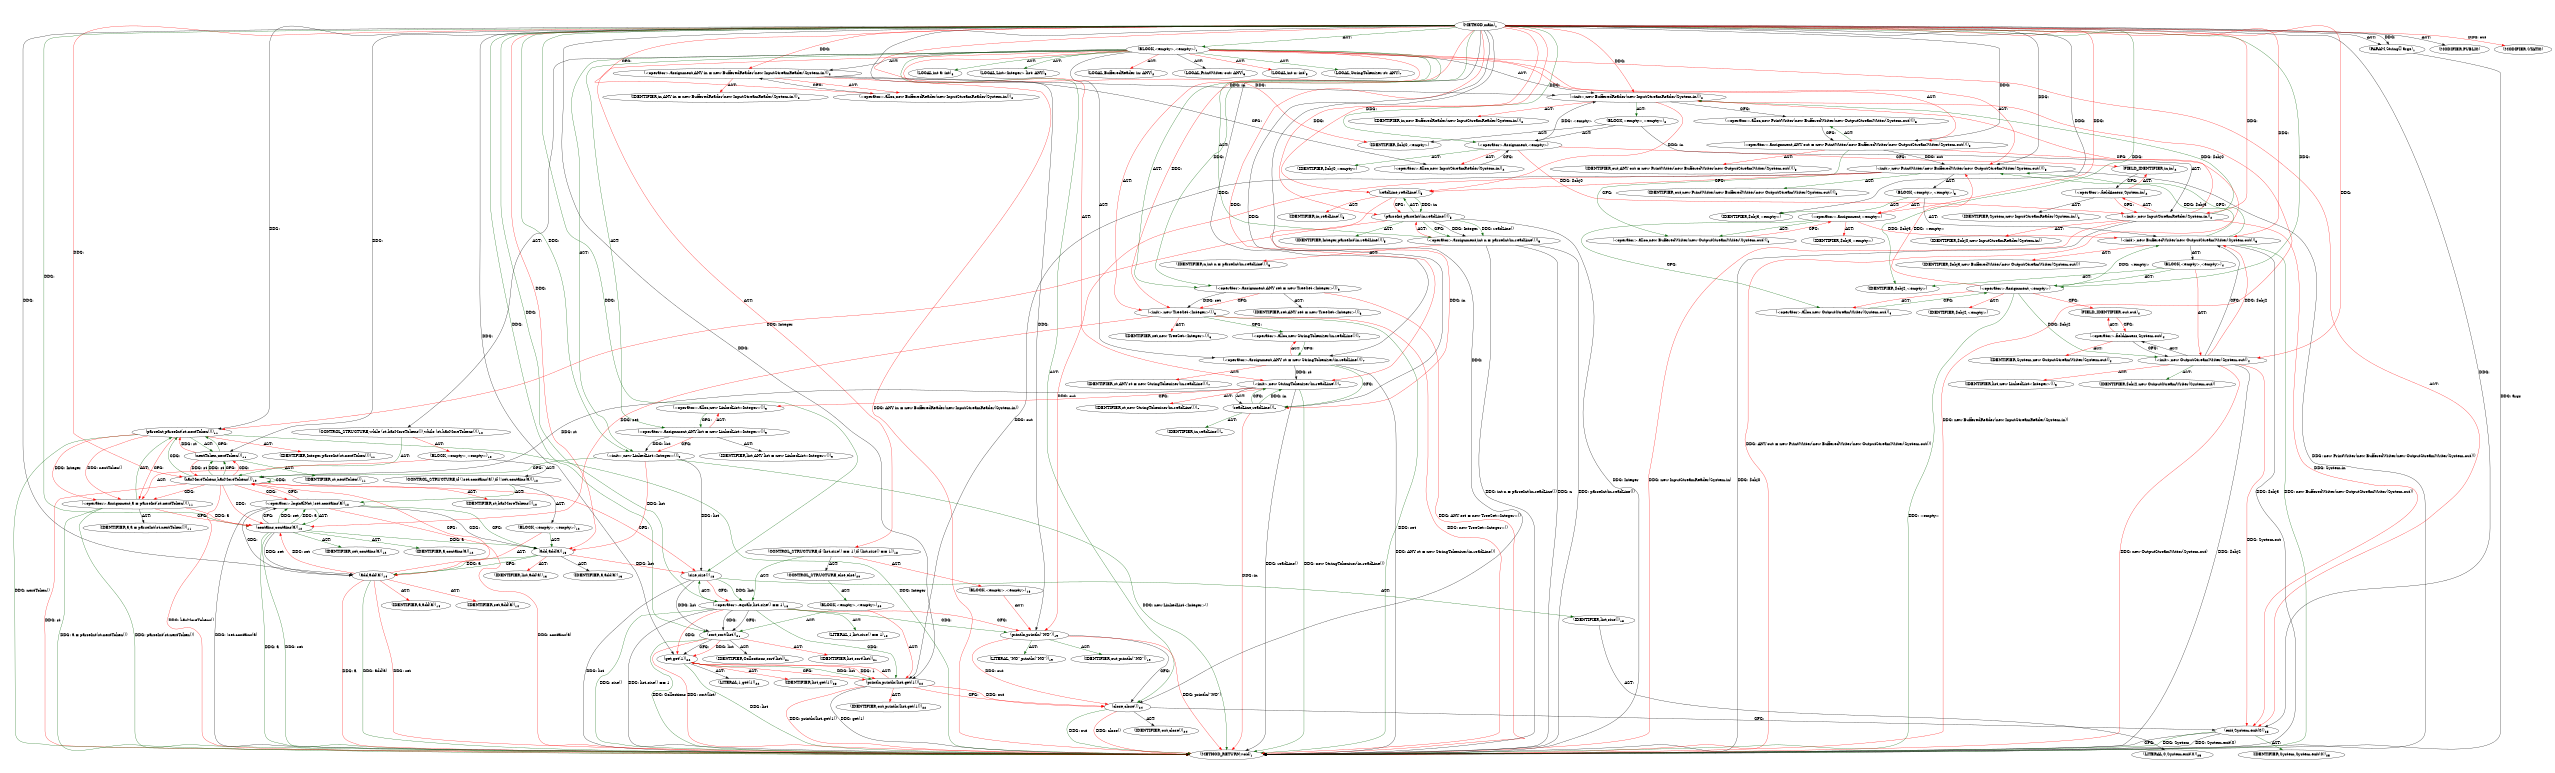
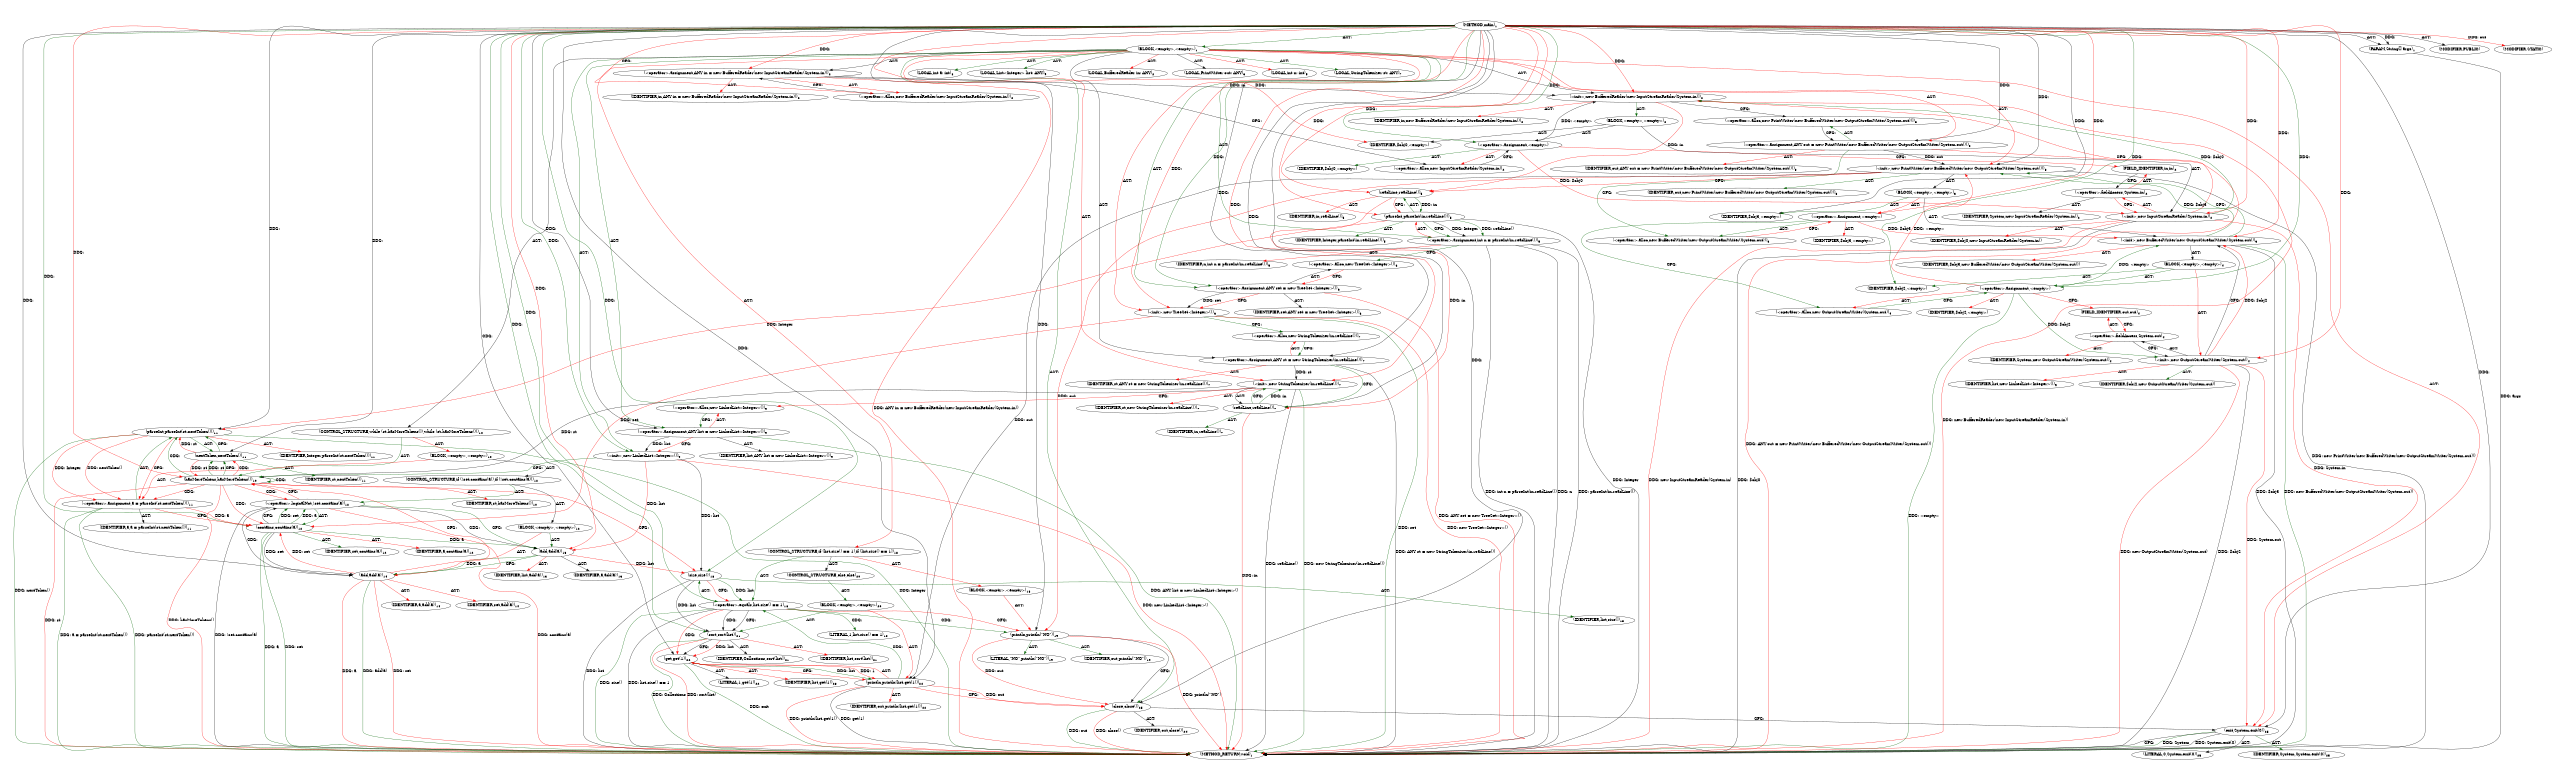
edge "(METHOD,main)" -> "(<operator>.assignment,ANY list = new LinkedList<Integer>())": added, label "DDG:"
node "(<operator>.alloc,new TreeSet<Integer>())": added
edge "(METHOD,main)" -> "(get,get(1))": label "DDG: " -> "CDG: "
node "(IDENTIFIER,set,new TreeSet<Integer>())": removed
edge "(<operator>.assignment,ANY list = new LinkedList<Integer>())" -> "(METHOD_RETURN,void)": added, label "DDG: ANY list = new LinkedList<Integer>()"
edge "(<init>,new LinkedList<Integer>())" -> "(METHOD_RETURN,void)": color darkgreen -> red
edge "(contains,contains(a))" -> "(IDENTIFIER,a,contains(a))": color darkgreen -> red
edge "(<operator>.equals,list.size() == 1)" -> "(LITERAL,1,list.size() == 1)": label "AST: " -> "CDG: "
edge "(<operator>.equals,list.size() == 1)" -> "(println,println(list.get(1)))": reversed
edge "(get,get(1))" -> "(METHOD_RETURN,void)": label "DDG: list" -> "DDG: exit"
node "(close,close())": text "24" -> "25"
edge "(IDENTIFIER,list,size())" -> "(LITERAL,0,System.exit(0))": now "(exit,System.exit(0))" -> "(LITERAL,0,System.exit(0))"
